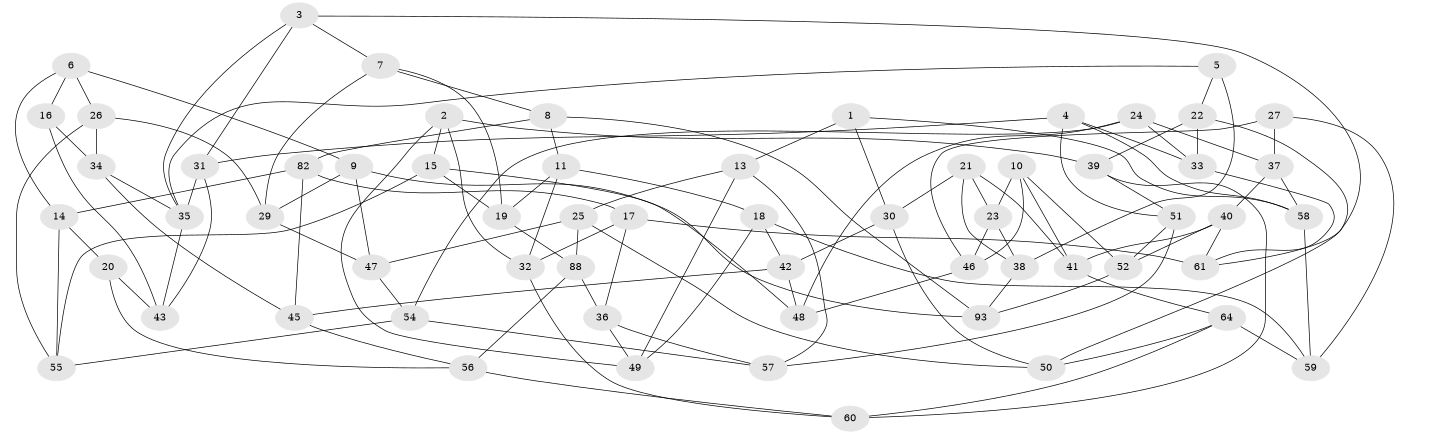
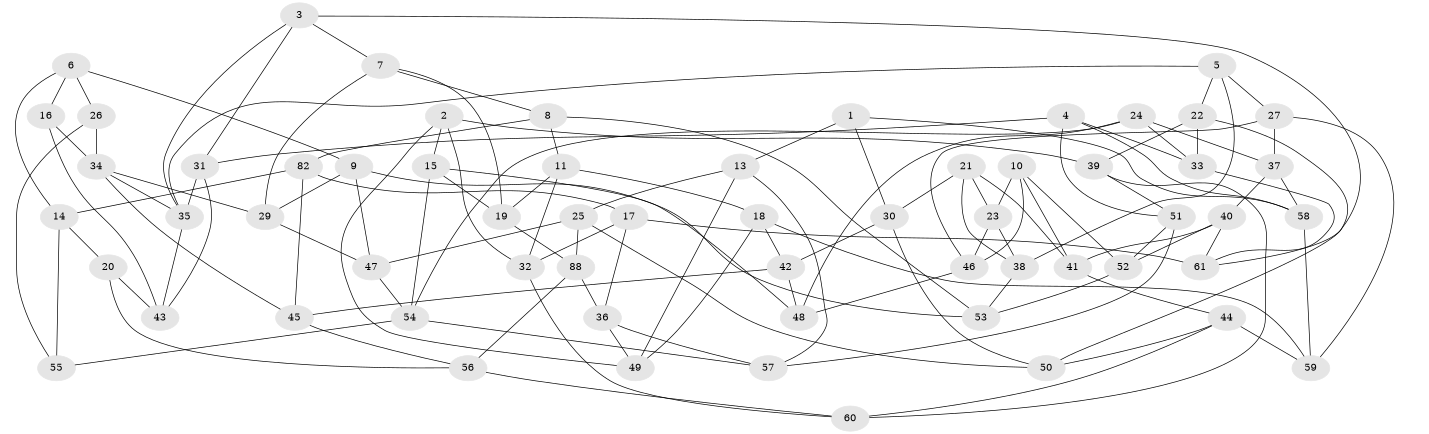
edge "5" -- "27": added
edge "26" -- "29": now "34" -- "29"
edge "15" -- "55": now "15" -- "54"
node "93": label "93" -> "53"
node "64": label "64" -> "44"
